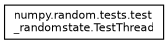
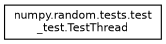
node "numpy.random.tests.test _randomstate.TestThread": label "numpy.random.tests.test _randomstate.TestThread" -> "numpy.random.tests.test _test.TestThread"
